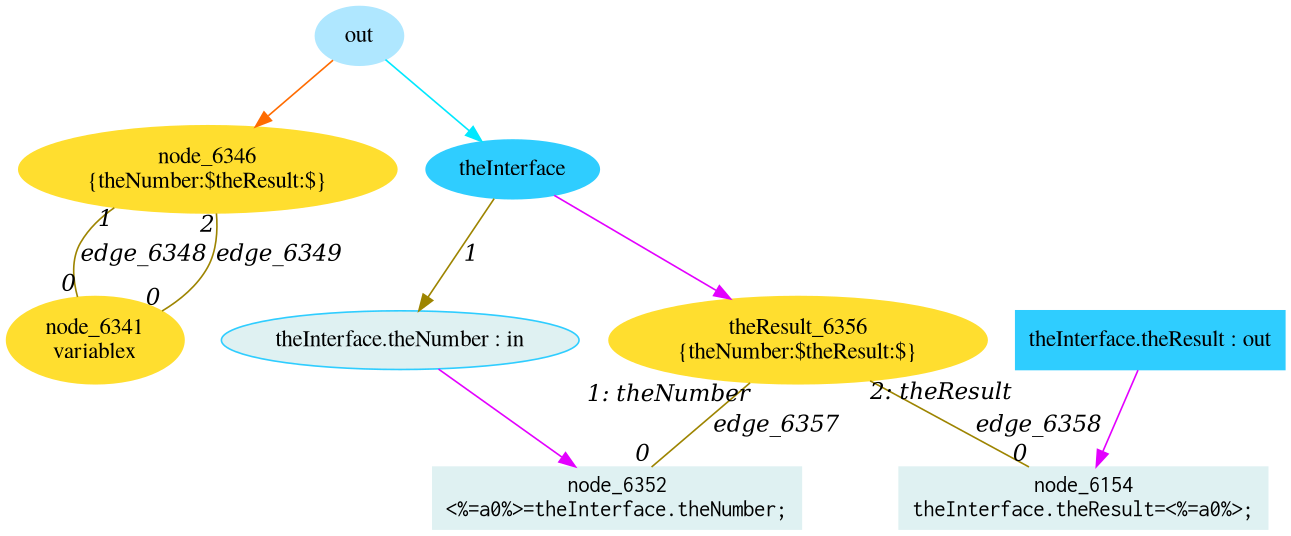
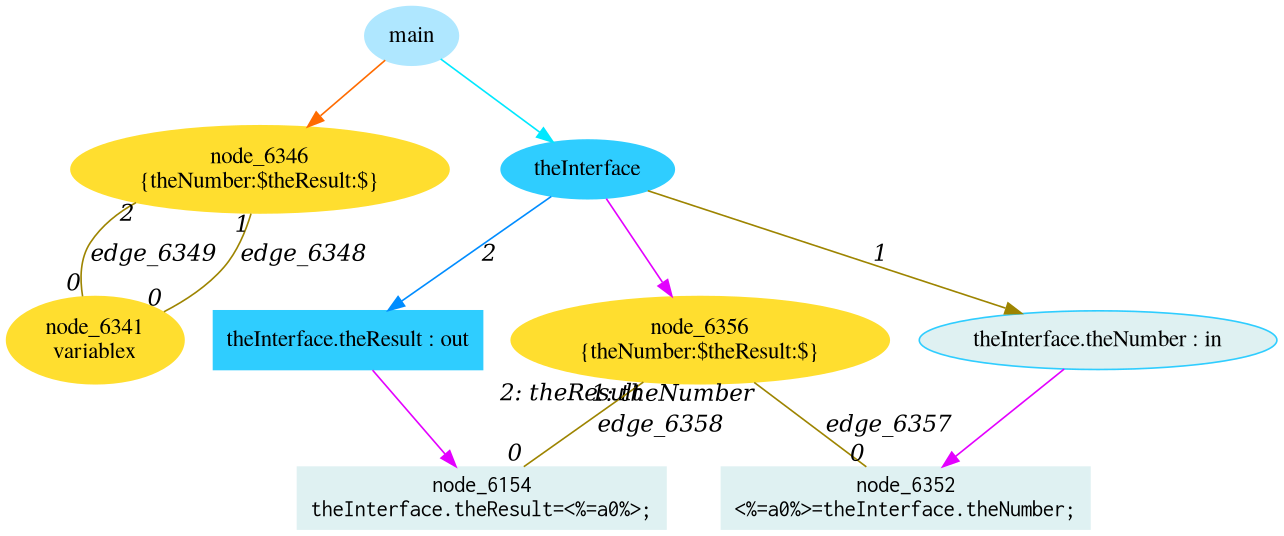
node "out": label "out" -> "main"
edge "theInterface" -> "theInterface.theResult : out": added, label "2"
node "theResult_6356 {theNumber:$theResult:$}": label "theResult_6356 {theNumber:$theResult:$}" -> "node_6356 {theNumber:$theResult:$}"
